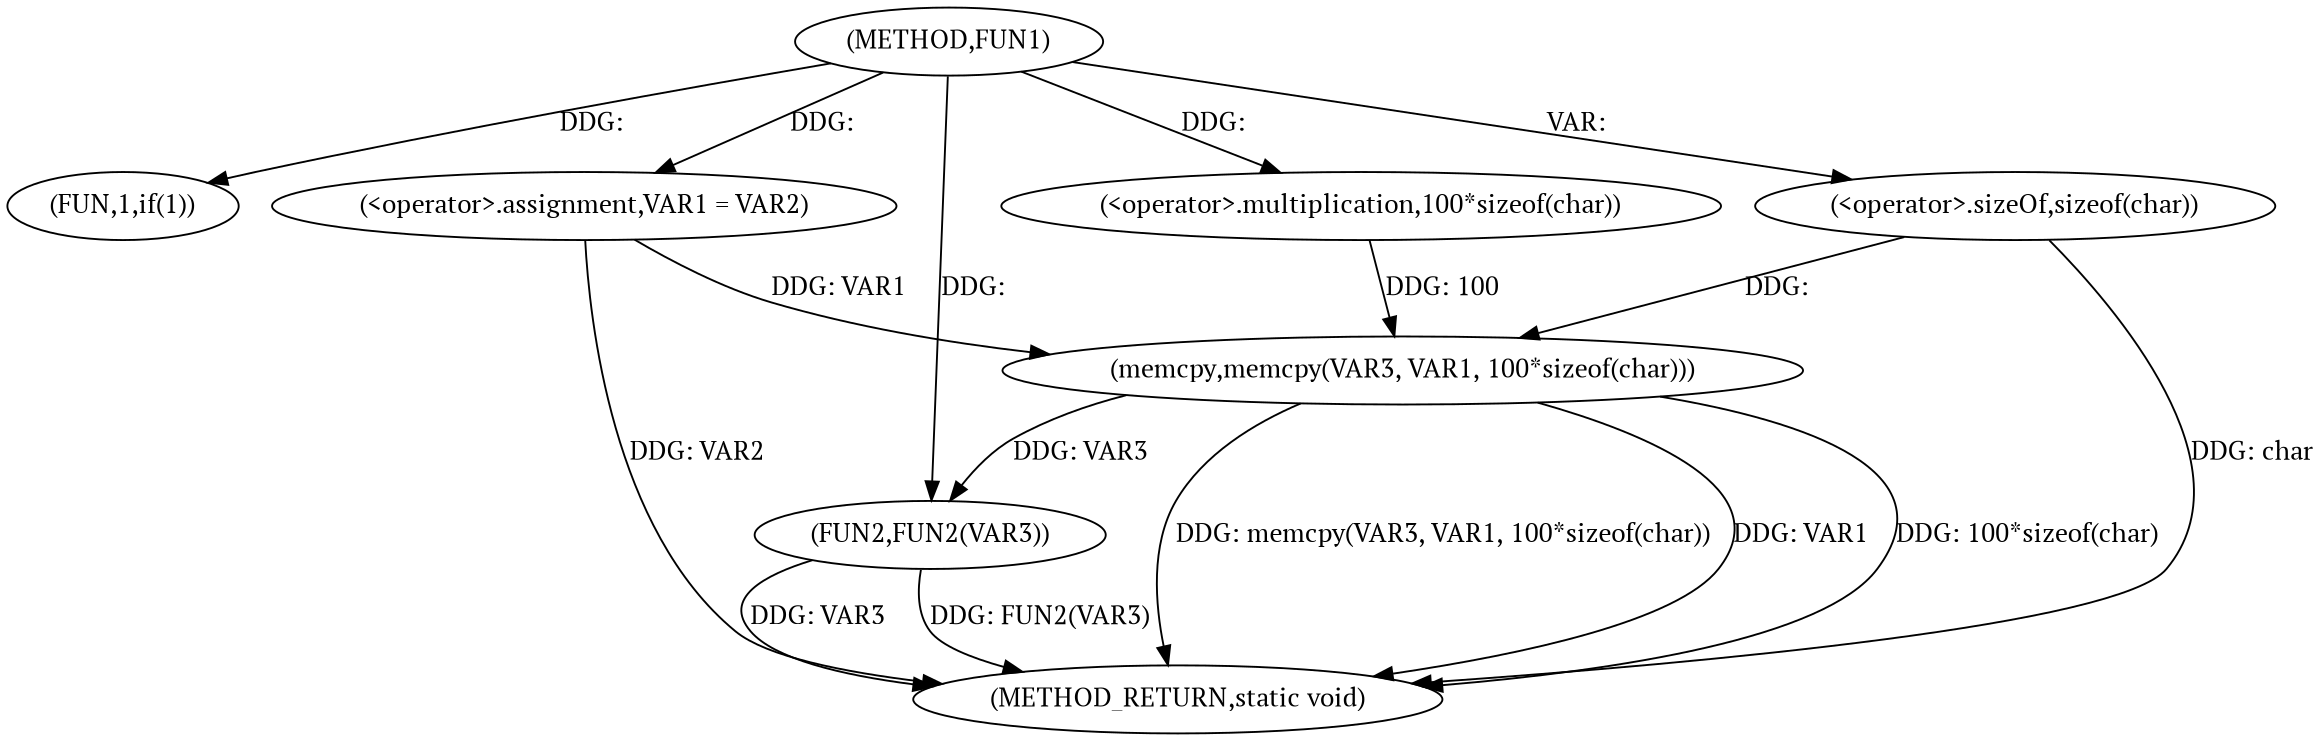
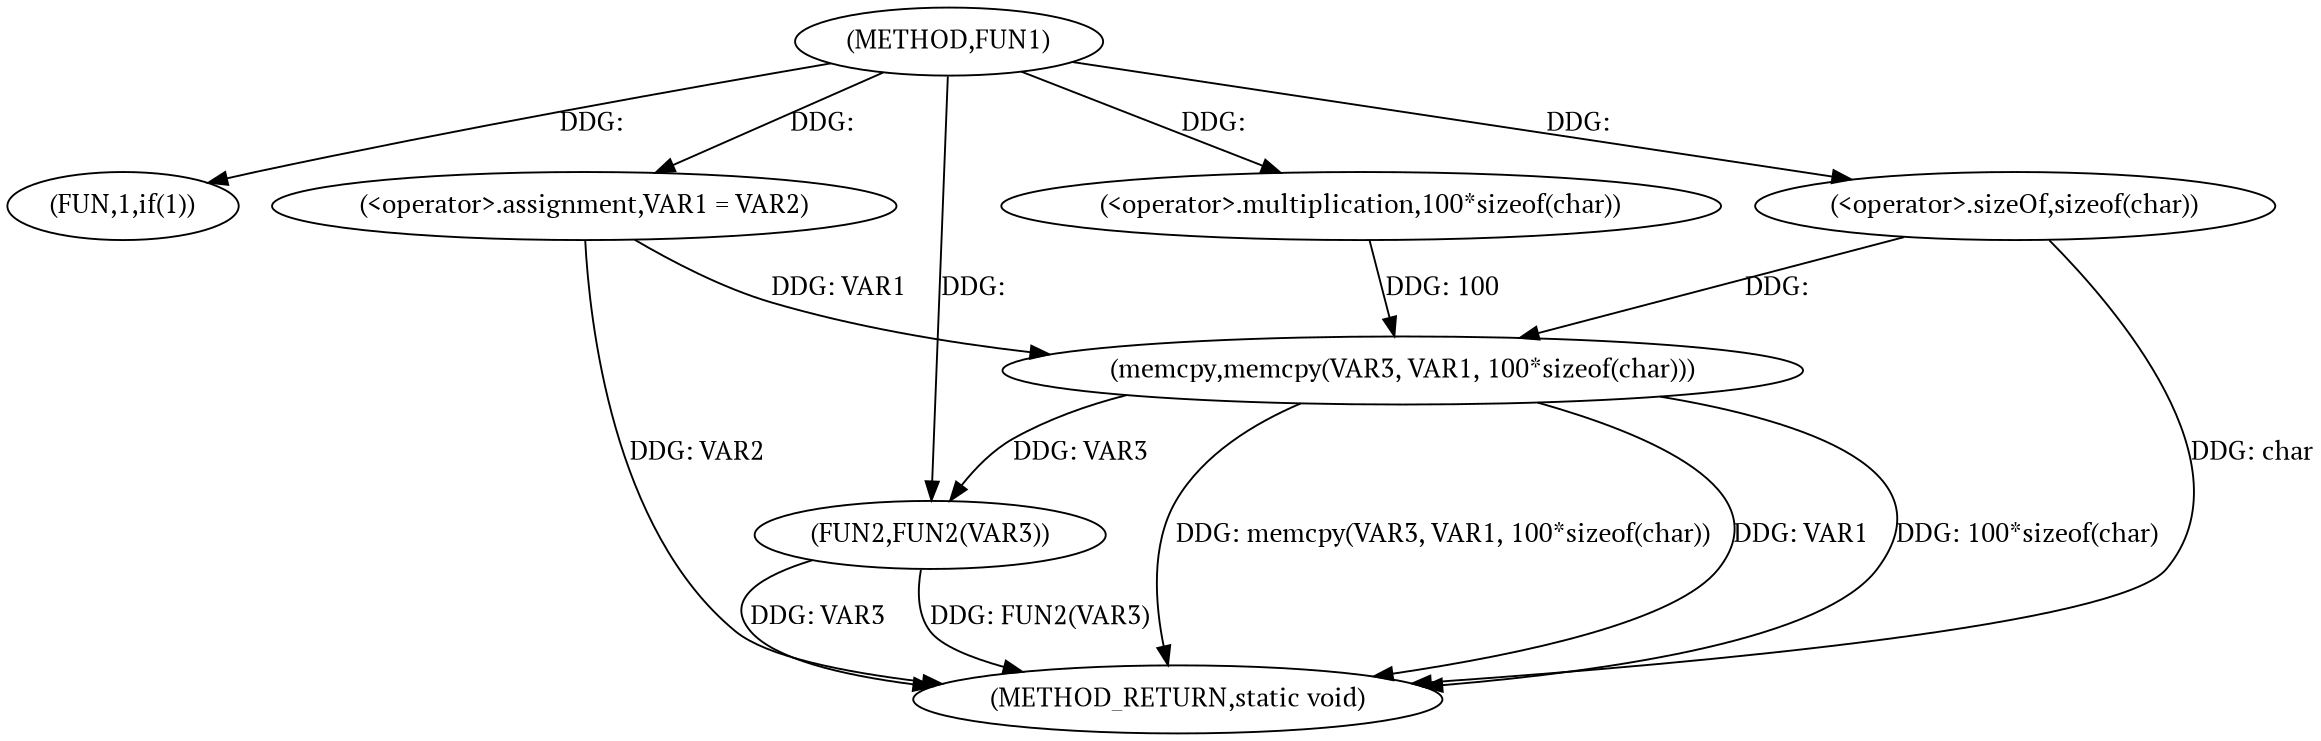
edge "(METHOD,FUN1)" -> "(<operator>.sizeOf,sizeof(char))": label "VAR: " -> "DDG: "
